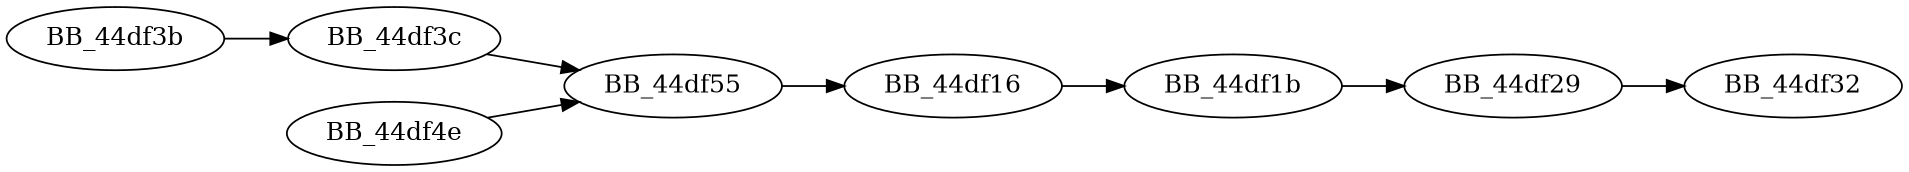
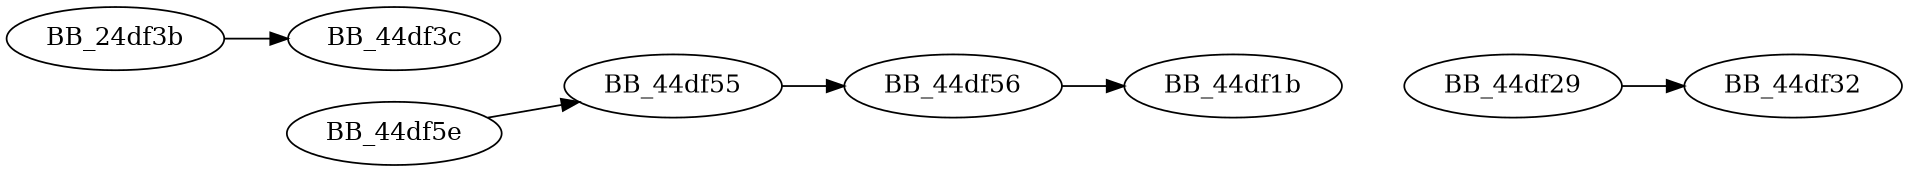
node "BB_44df3b": label "BB_44df3b" -> "BB_24df3b"
edge "BB_44df3c" -> "BB_44df55": removed
node "BB_44df16": label "BB_44df16" -> "BB_44df56"
edge "BB_44df1b" -> "BB_44df29": removed
node "BB_44df4e": label "BB_44df4e" -> "BB_44df5e"
